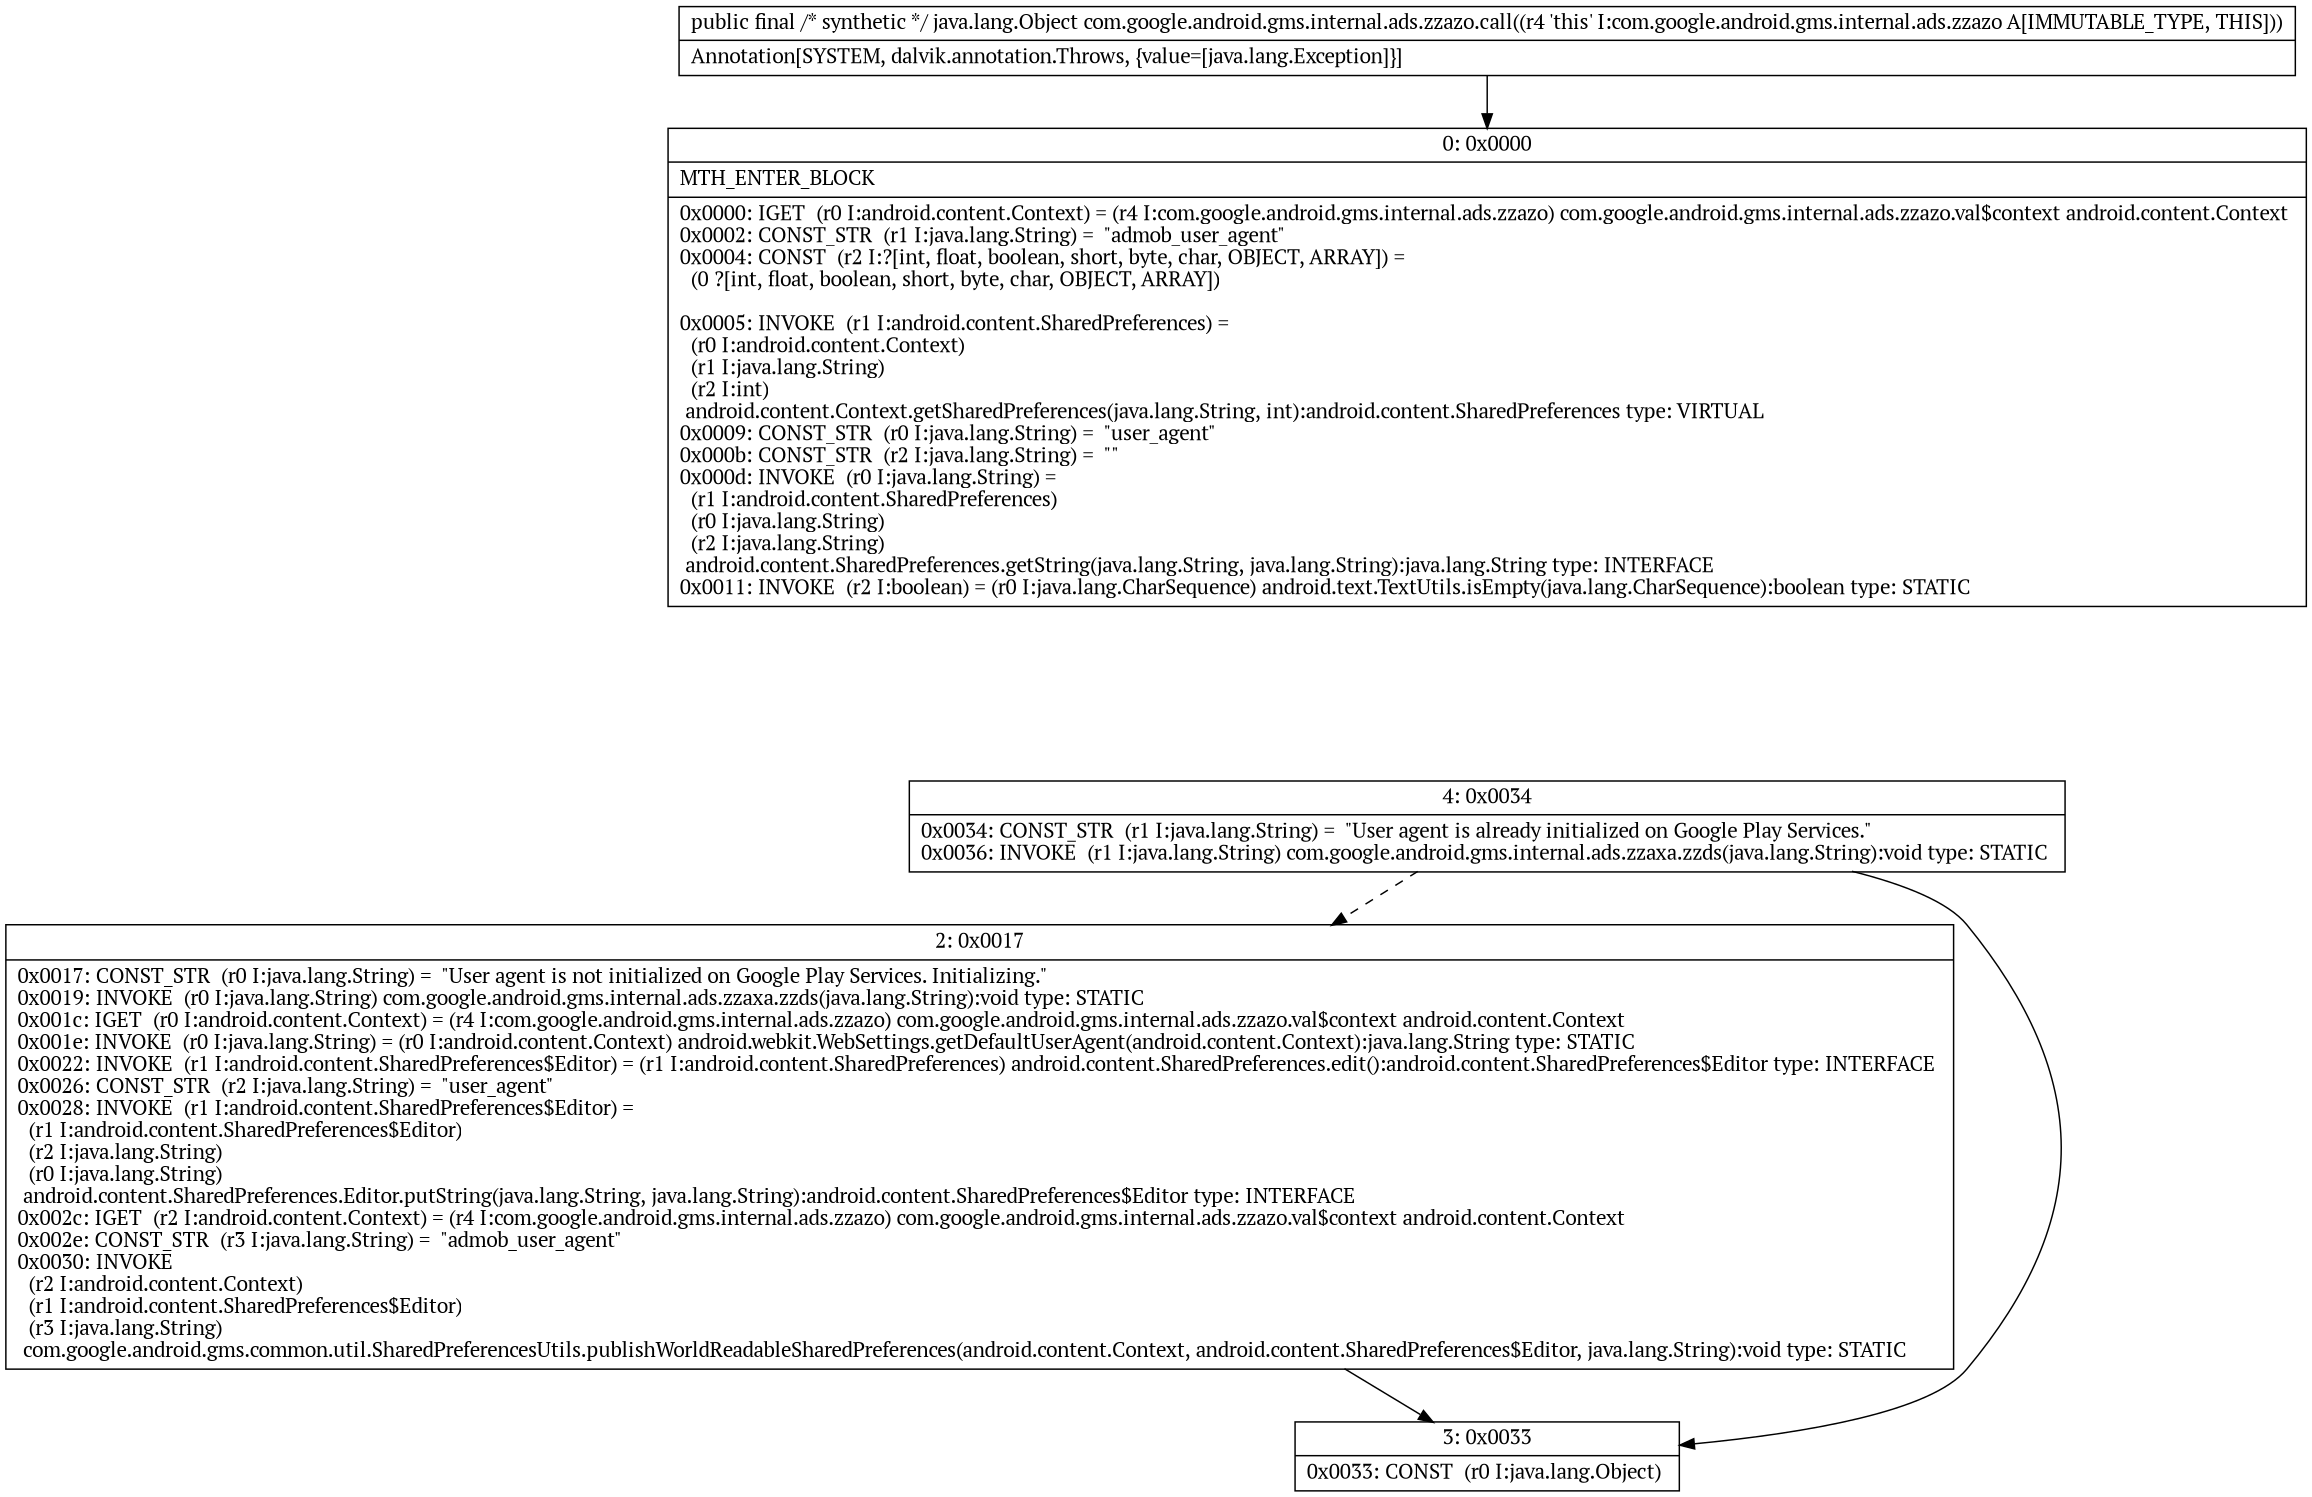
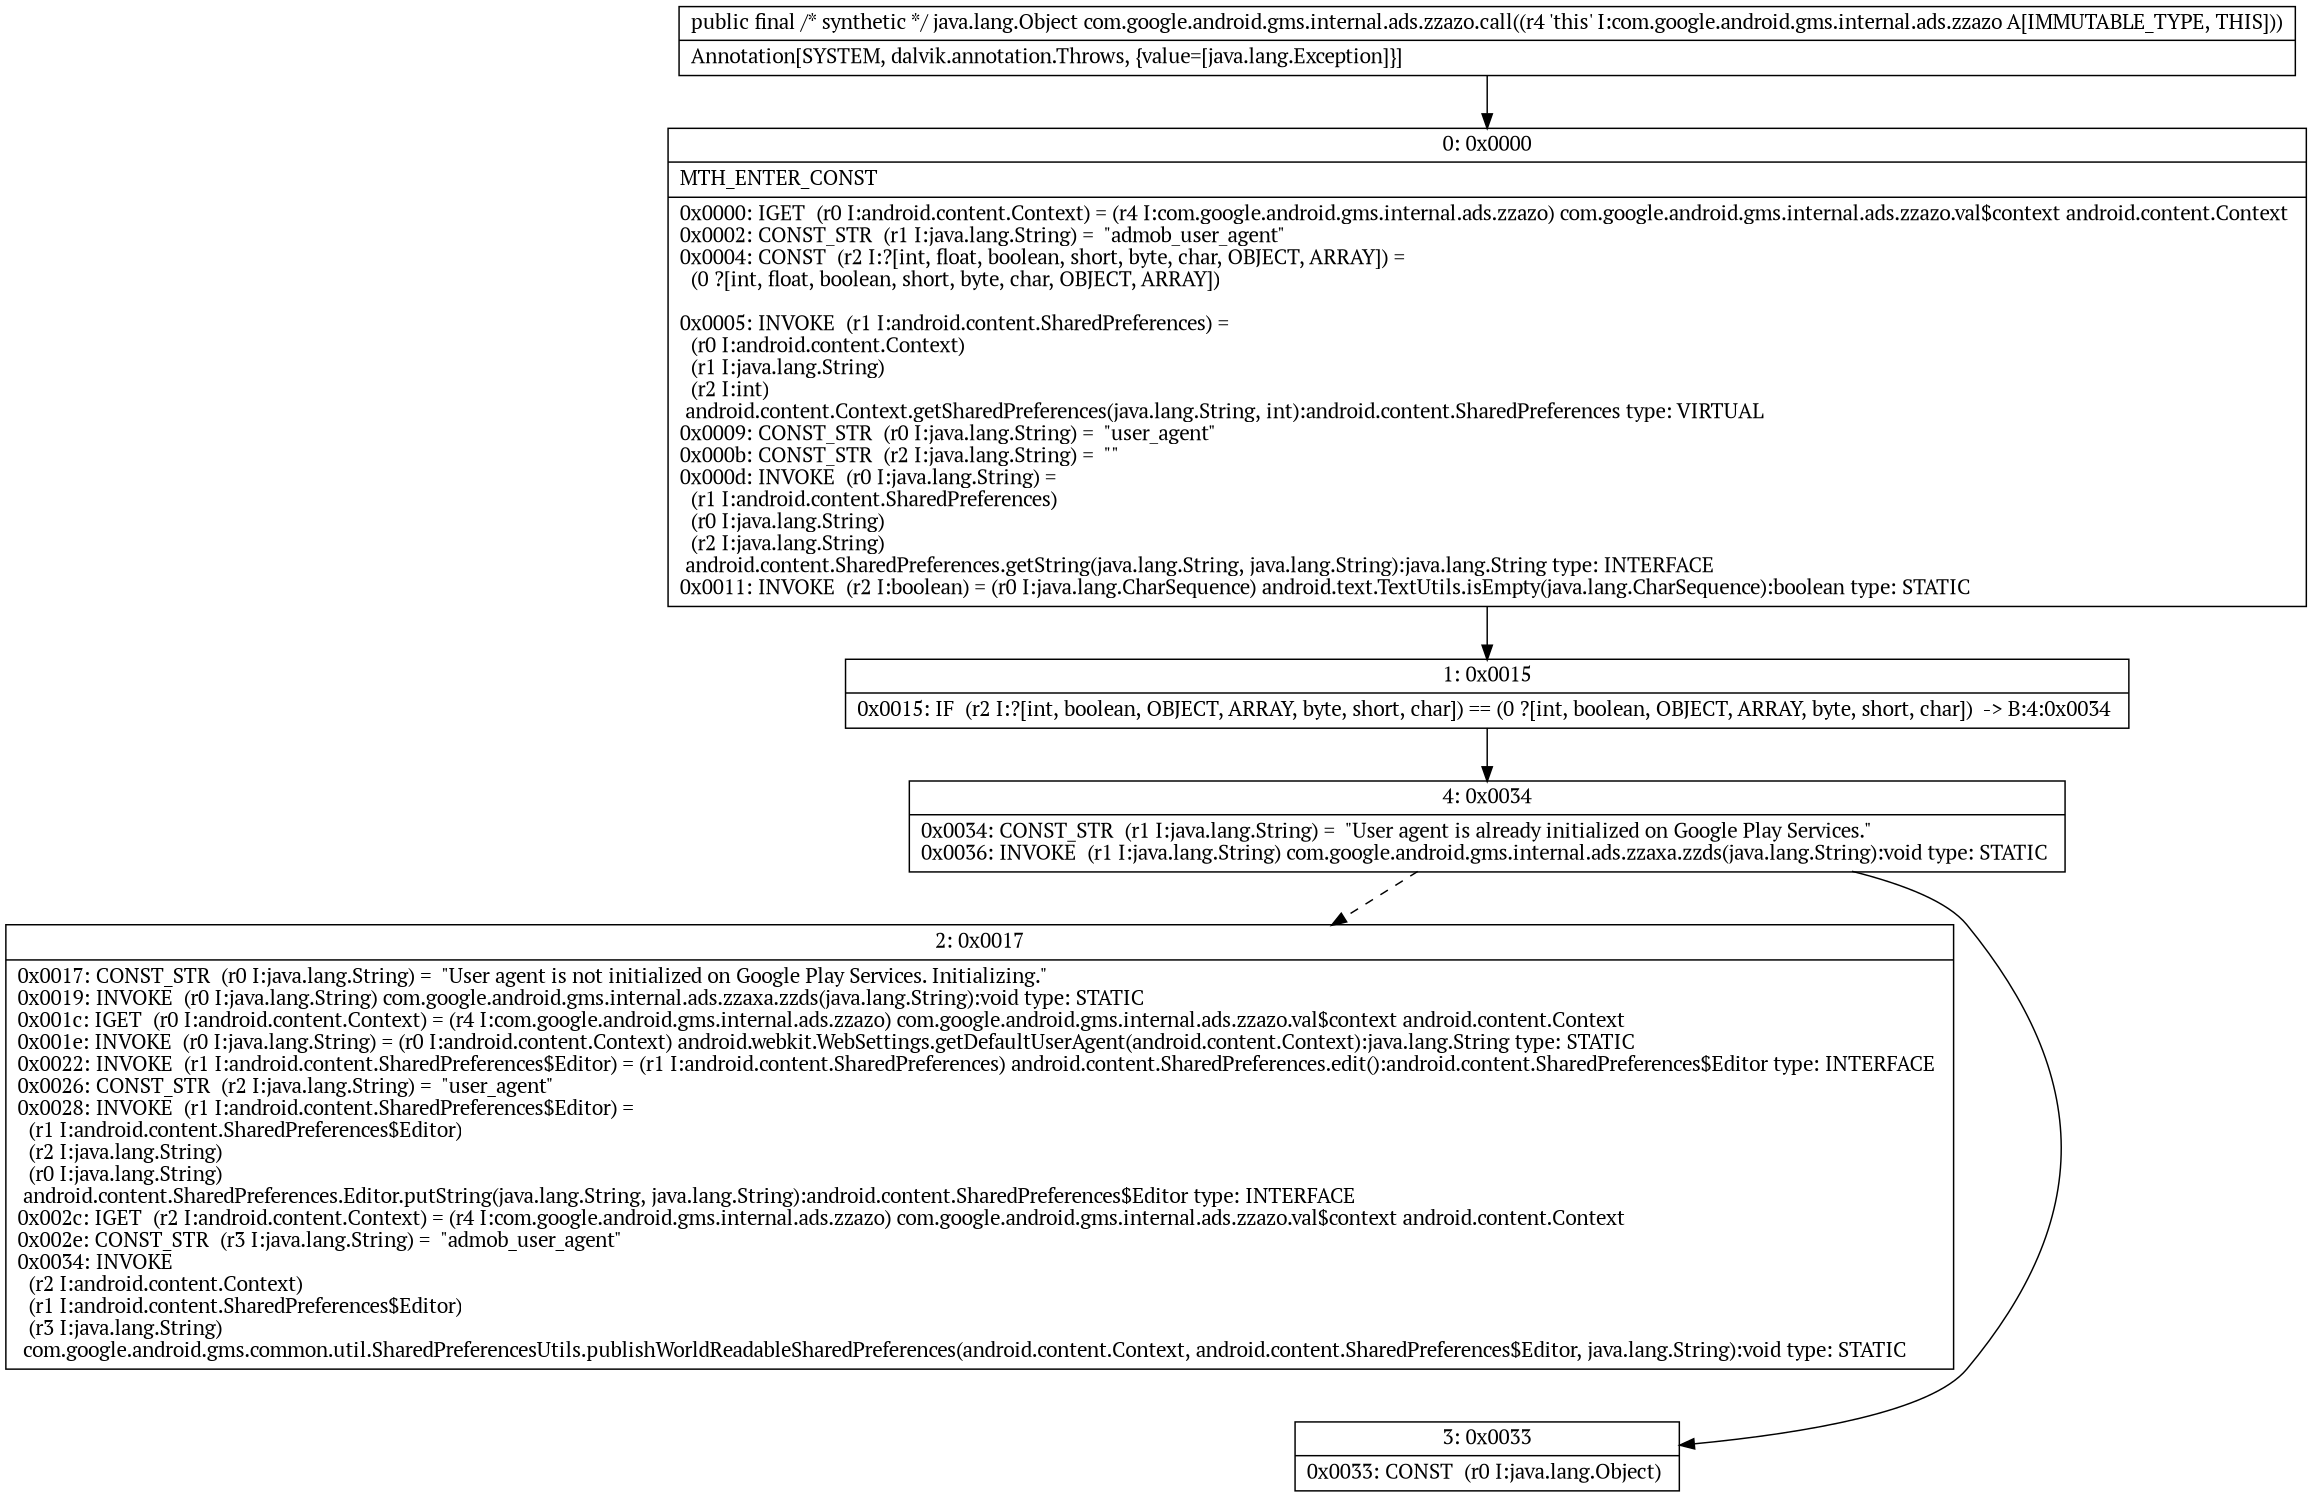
node "0: 0x0000": text "MTH_ENTER_BLOCK" -> "MTH_ENTER_CONST"
node "1: 0x0015": added
node "2: 0x0017": text "0x0030: INVOKE" -> "0x0034: INVOKE"
edge "2: 0x0017" -> "3: 0x0033": removed
